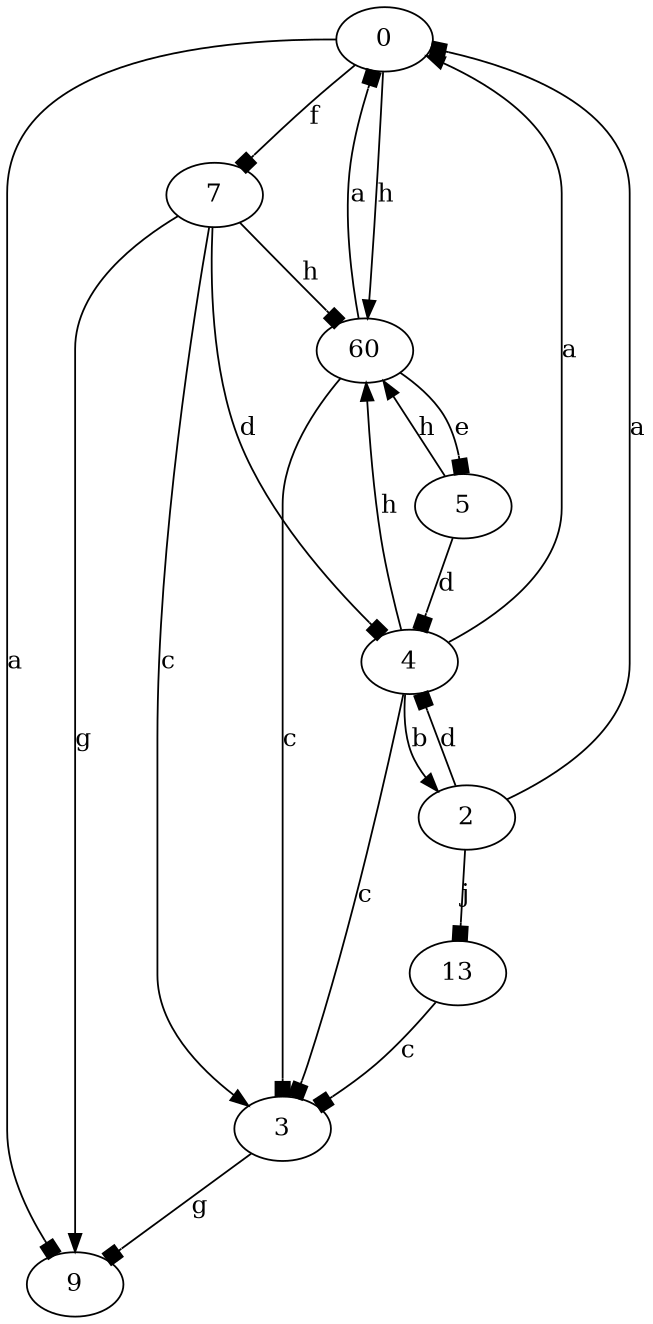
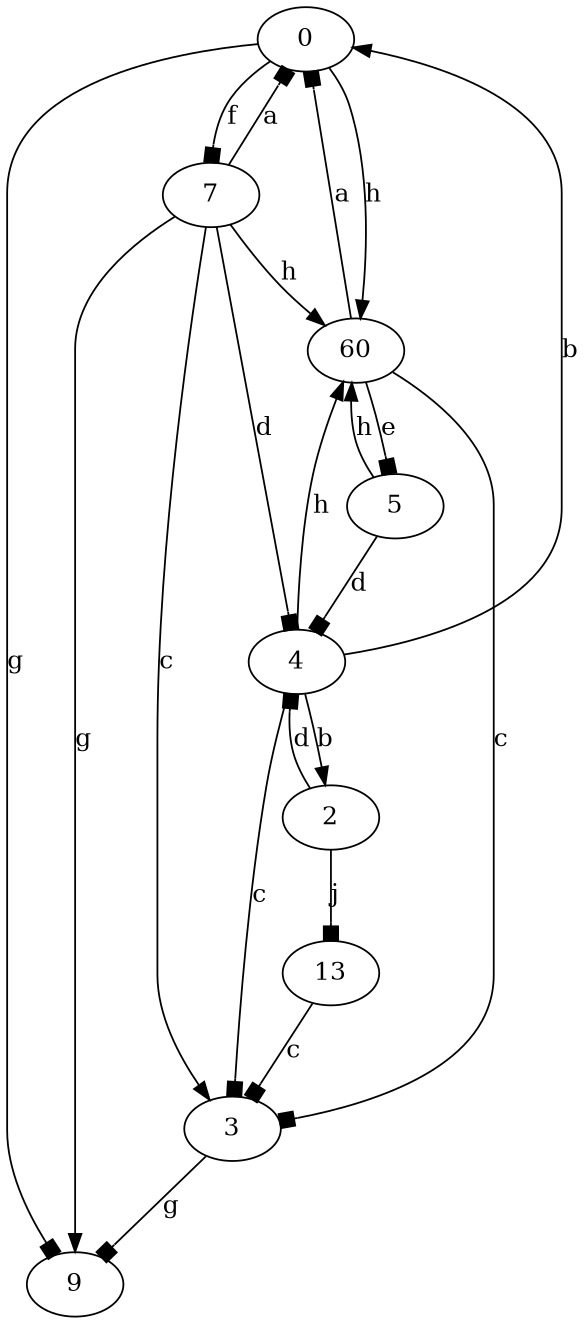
edge "7" -> "60": arrowhead box -> normal
edge "4" -> "0": label "a" -> "b"
edge "2" -> "0": now "7" -> "0"
edge "0" -> "9": label "a" -> "g"
